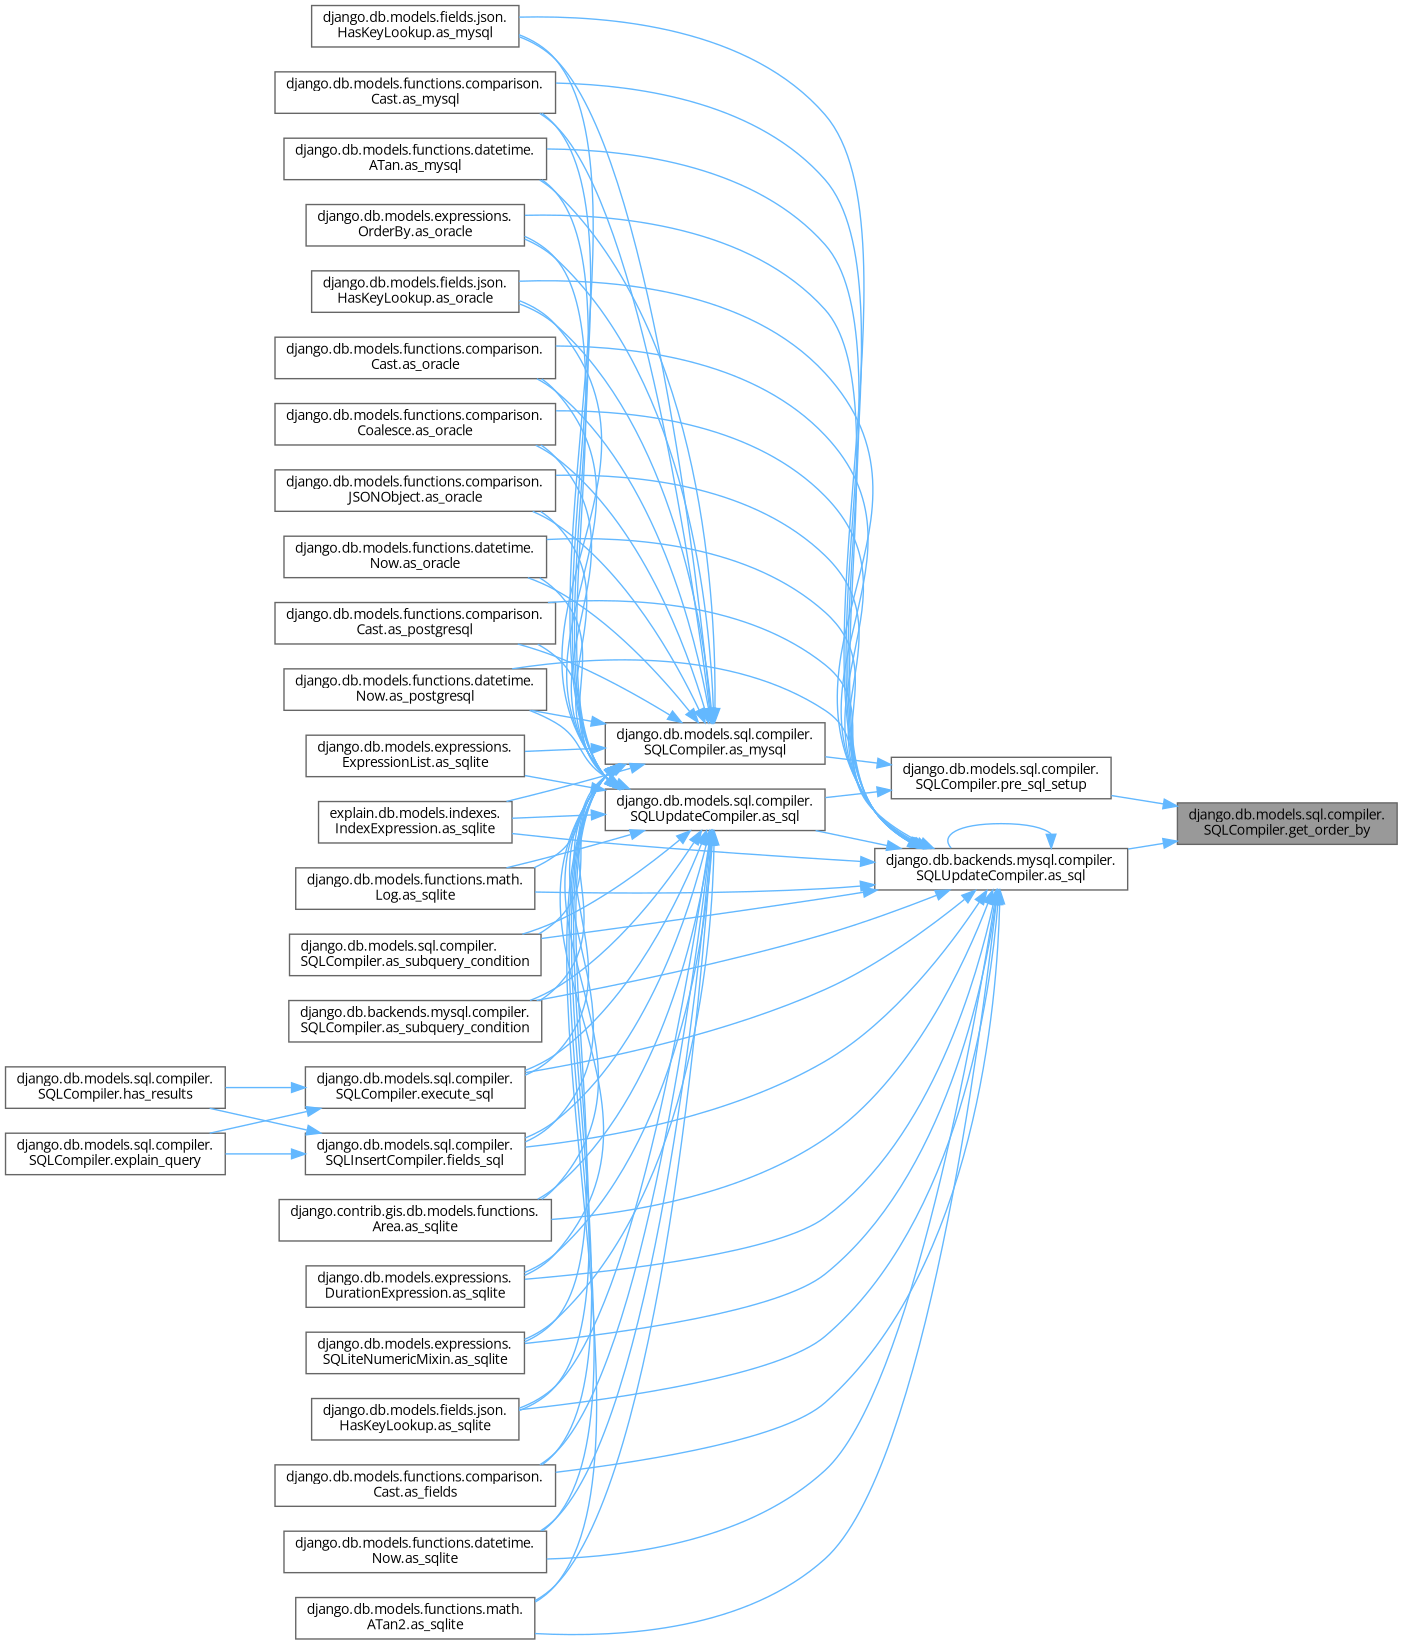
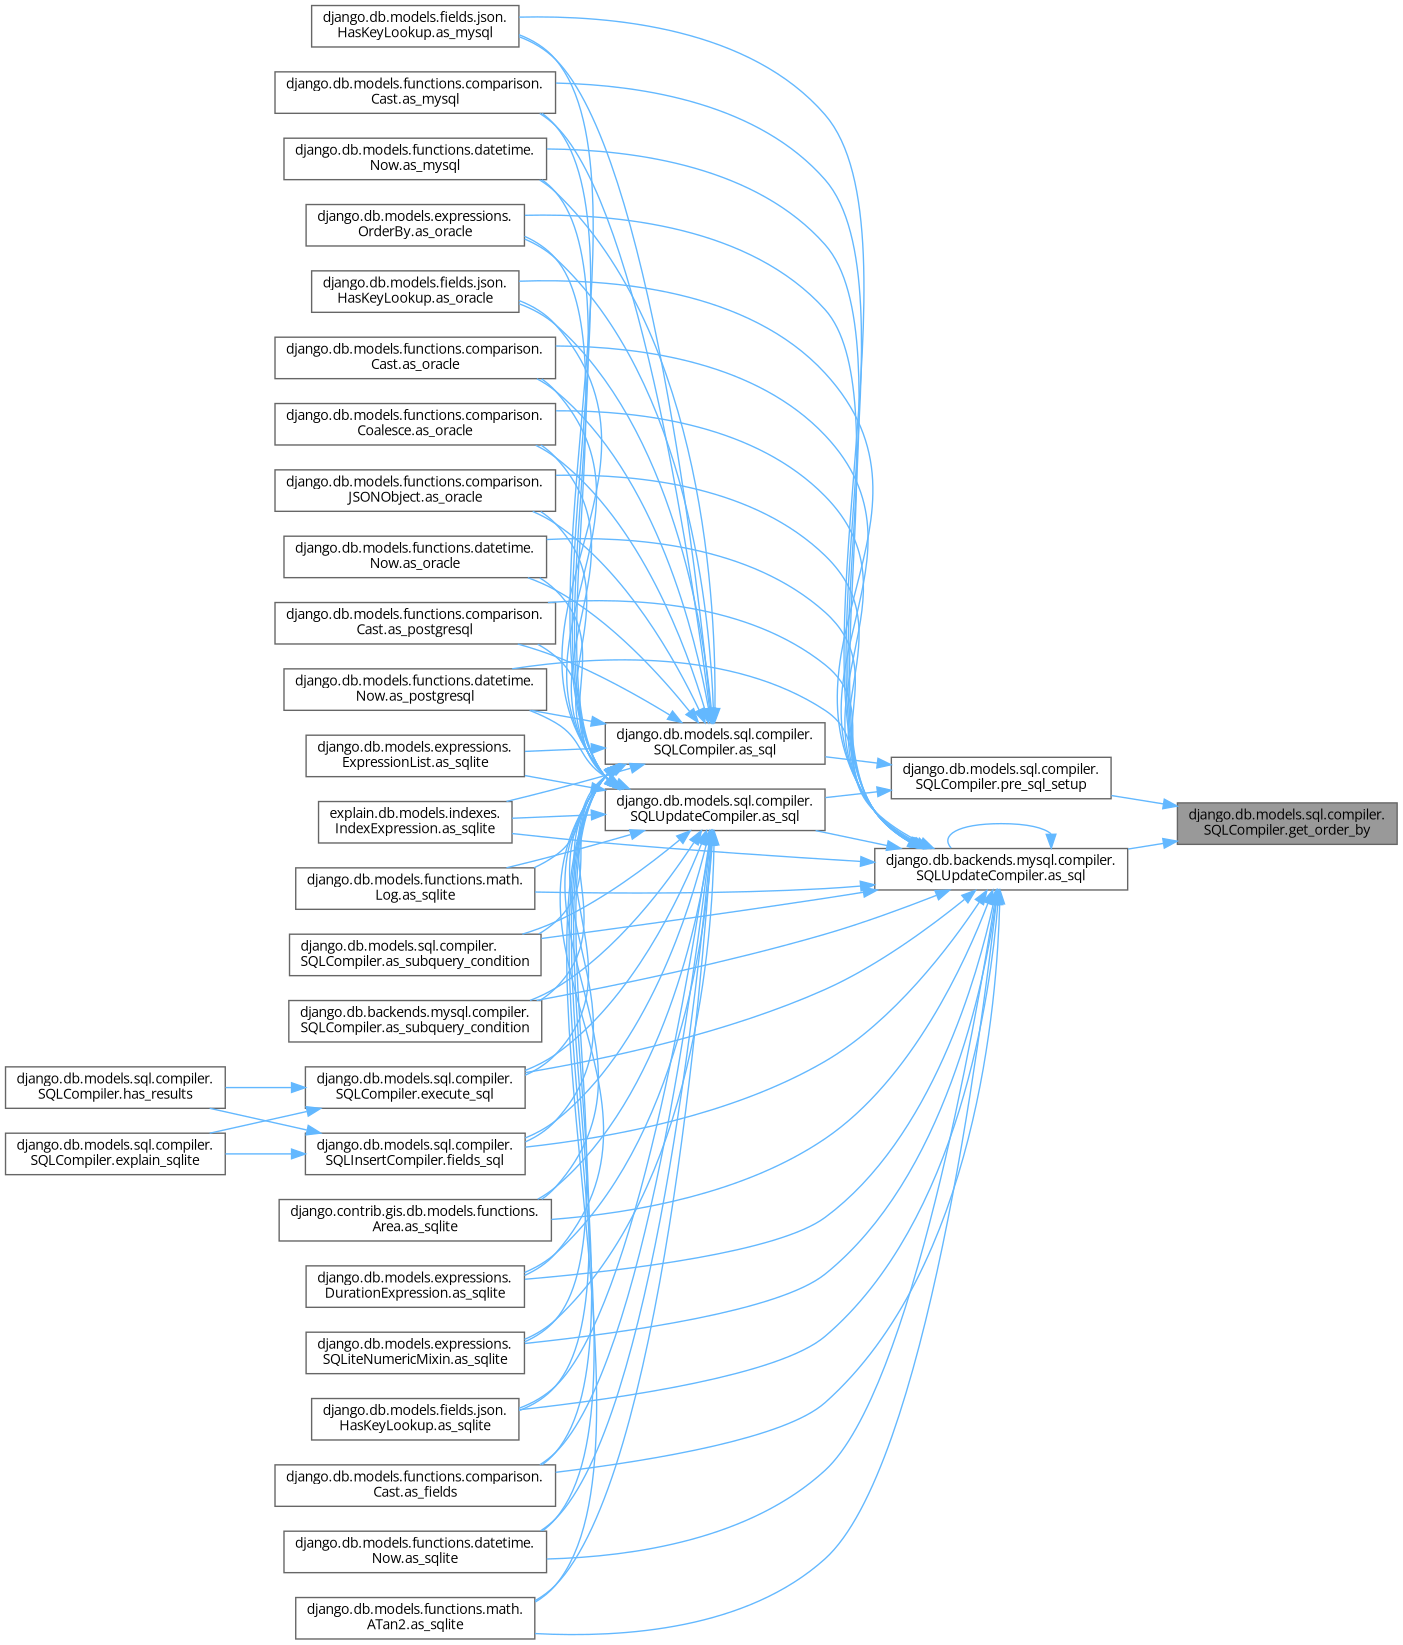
node "django.db.models.functions.datetime. ATan.as_mysql": label "django.db.models.functions.datetime. ATan.as_mysql" -> "django.db.models.functions.datetime. Now.as_mysql"
node "django.db.models.sql.compiler. SQLCompiler.as_mysql": label "django.db.models.sql.compiler. SQLCompiler.as_mysql" -> "django.db.models.sql.compiler. SQLCompiler.as_sql"
node "django.db.models.sql.compiler. SQLCompiler.explain_query": label "django.db.models.sql.compiler. SQLCompiler.explain_query" -> "django.db.models.sql.compiler. SQLCompiler.explain_sqlite"
